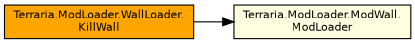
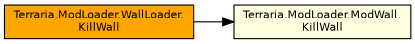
node "Terraria.ModLoader.ModWall. ModLoader": label "Terraria.ModLoader.ModWall. ModLoader" -> "Terraria.ModLoader.ModWall. KillWall"
